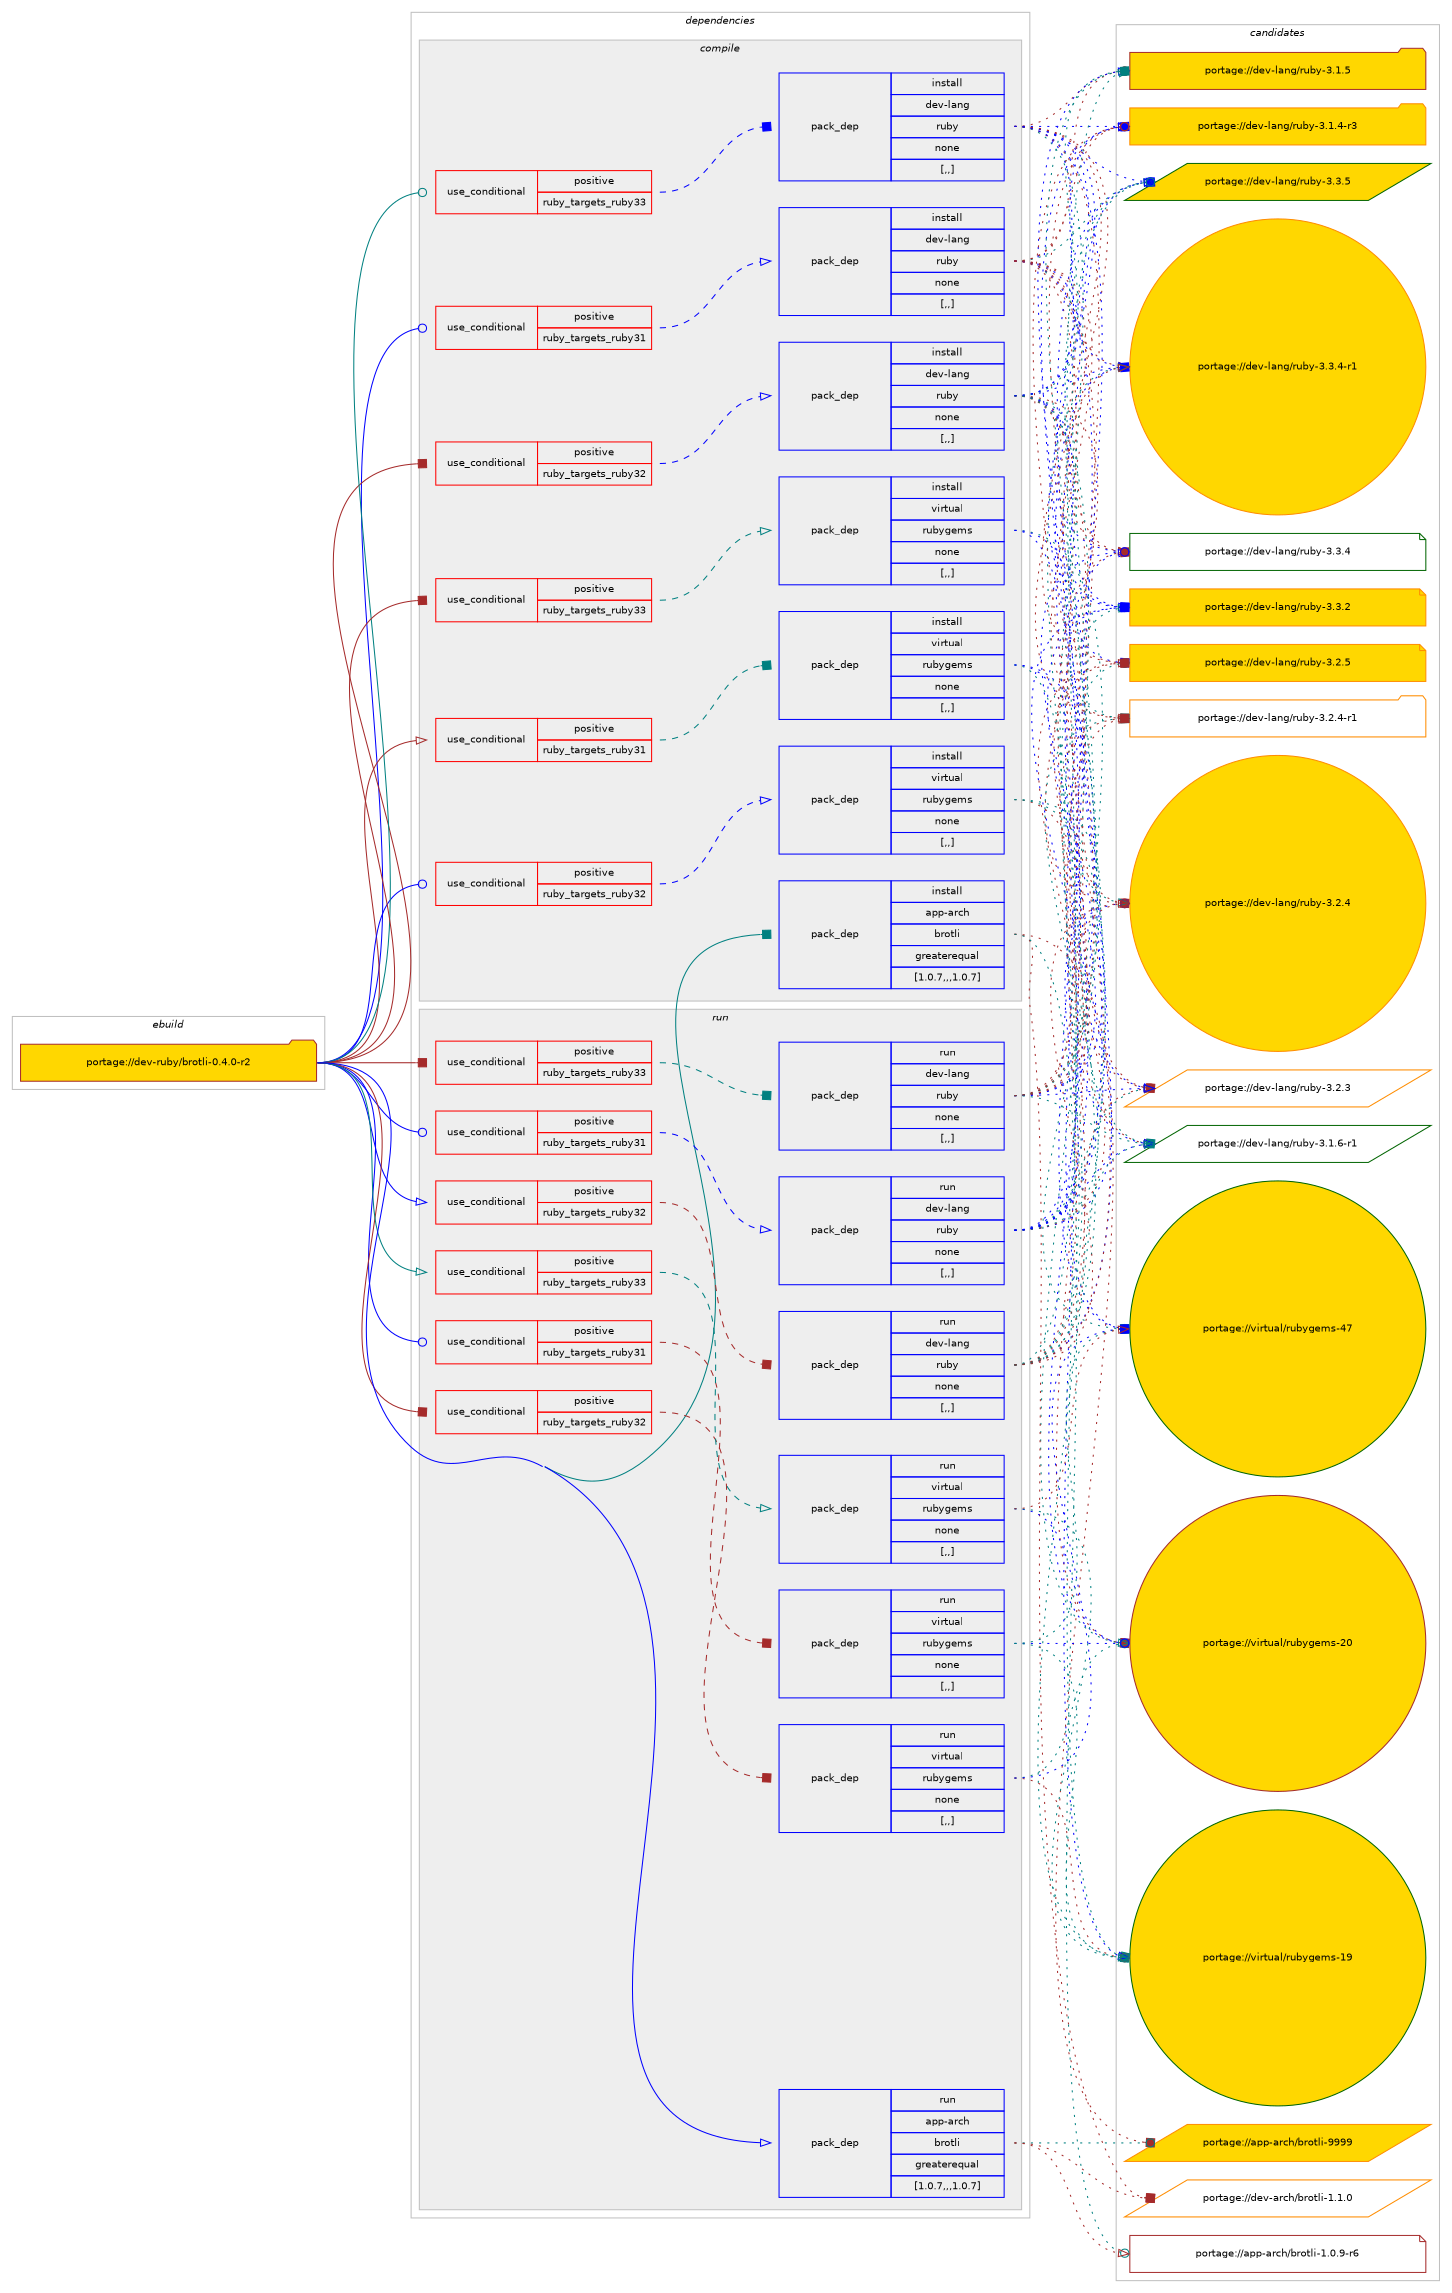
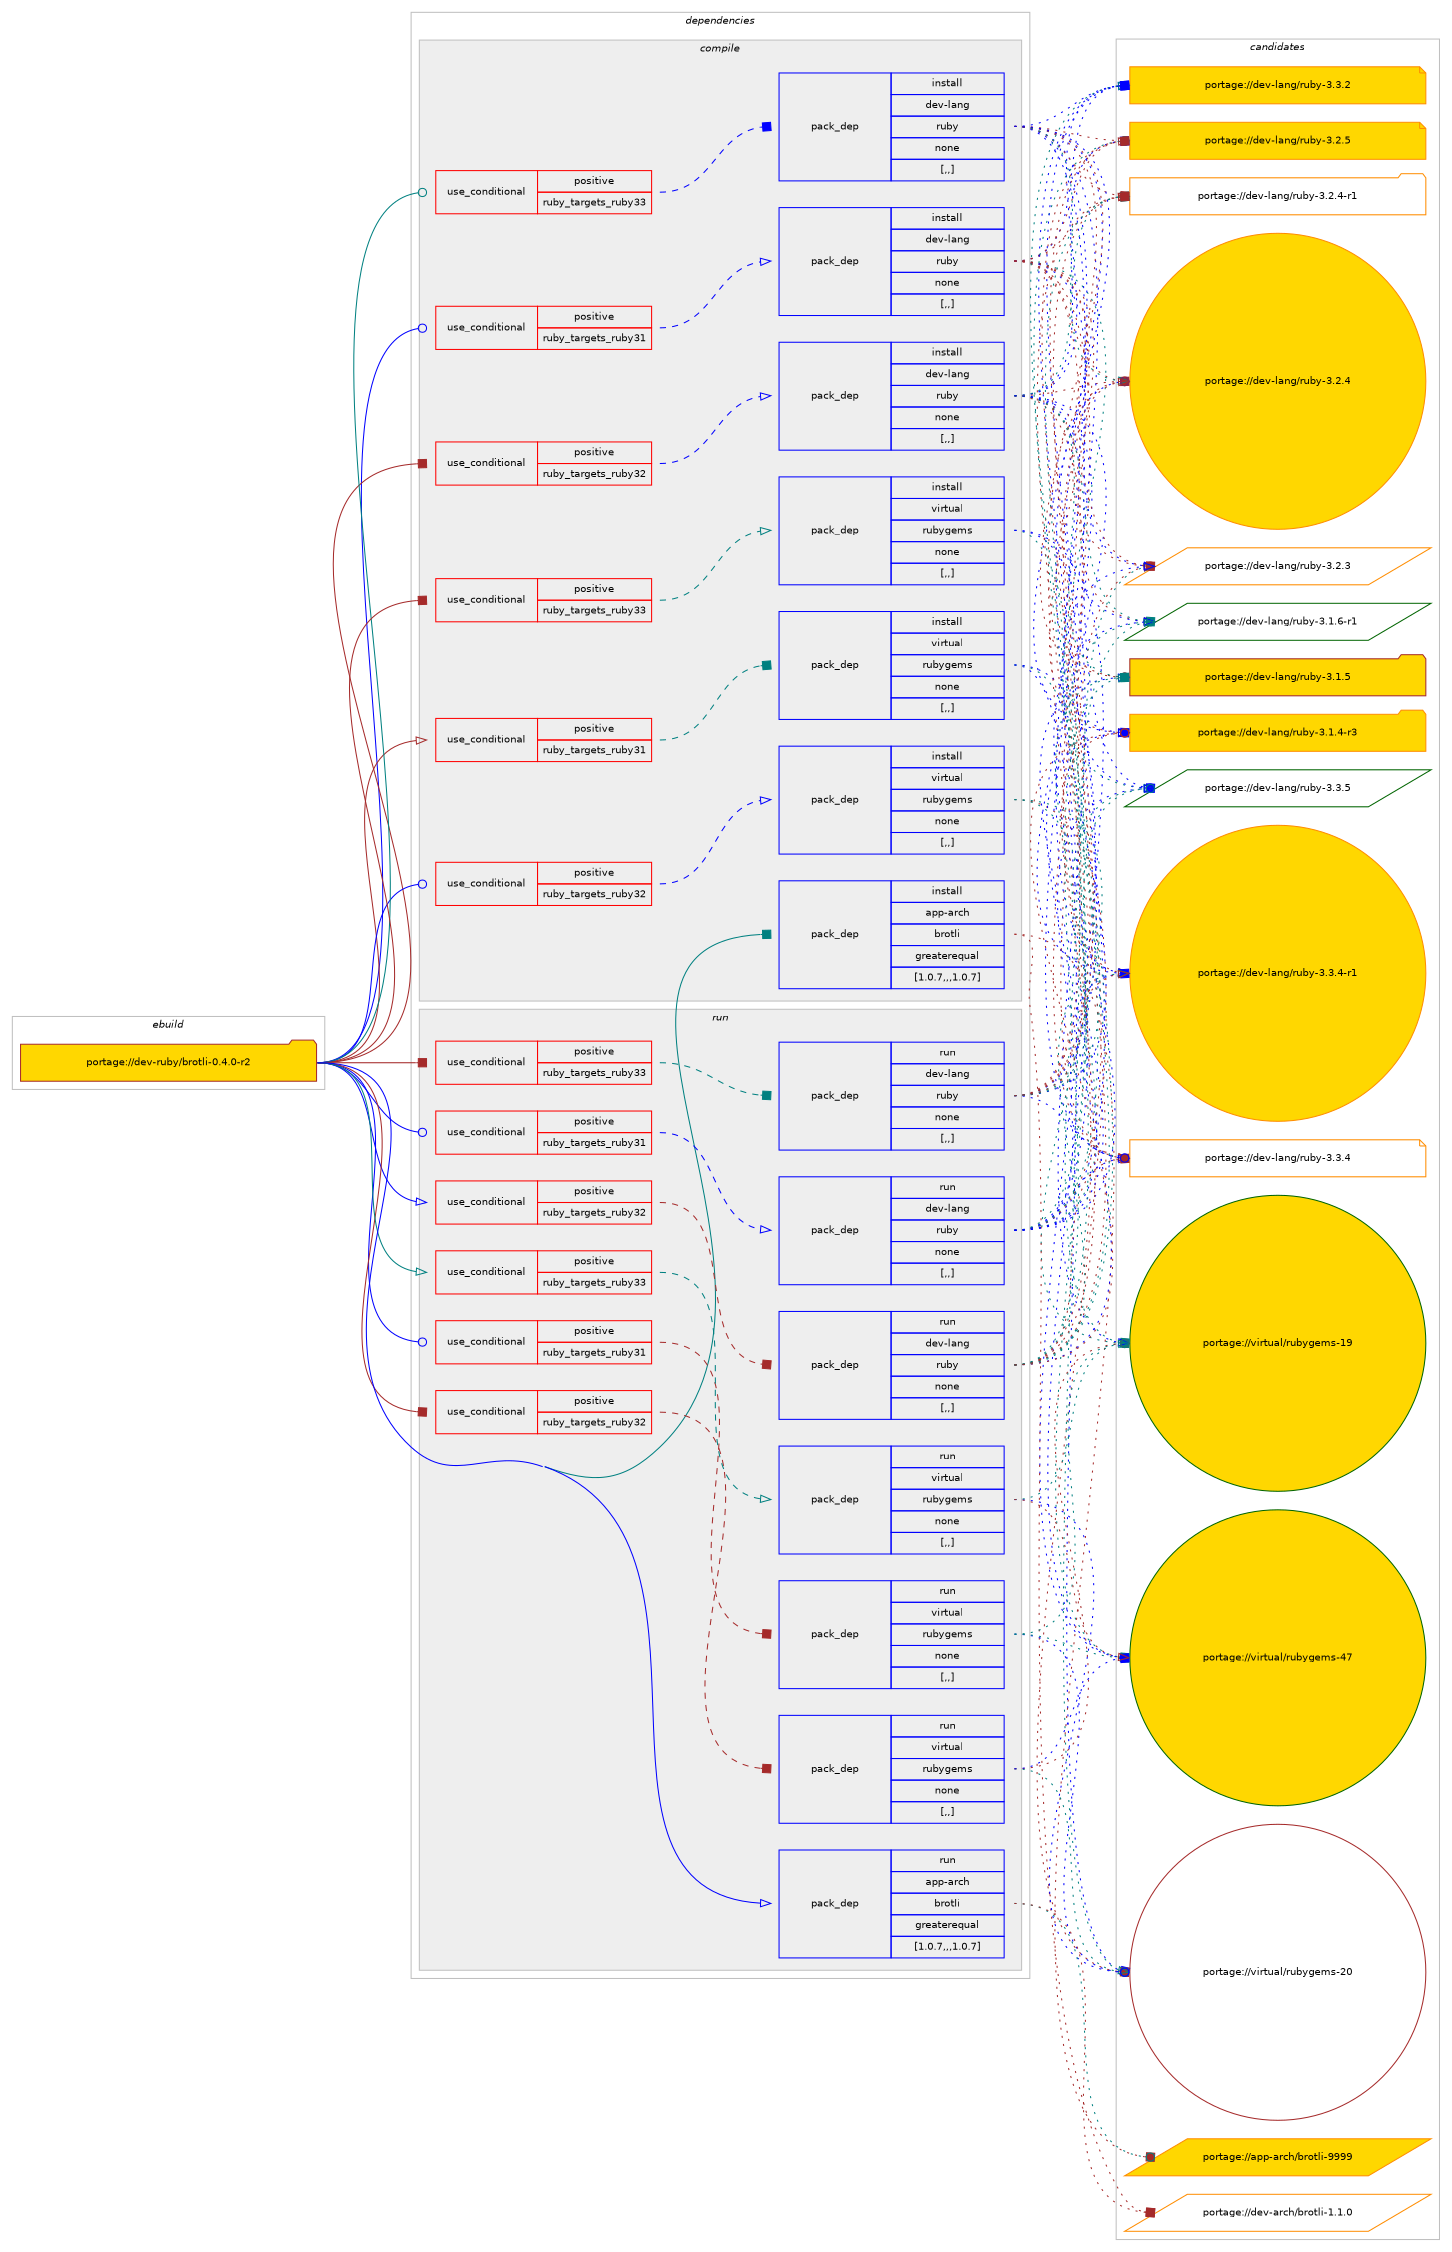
node "portage://dev-lang/ruby-3.3.5": fillcolor gold -> white
node "portage://dev-lang/ruby-3.3.4": color darkgreen -> darkorange
node "portage://virtual/rubygems-20": fillcolor gold -> white
node "portage://app-arch/brotli-1.0.9-r6": removed
